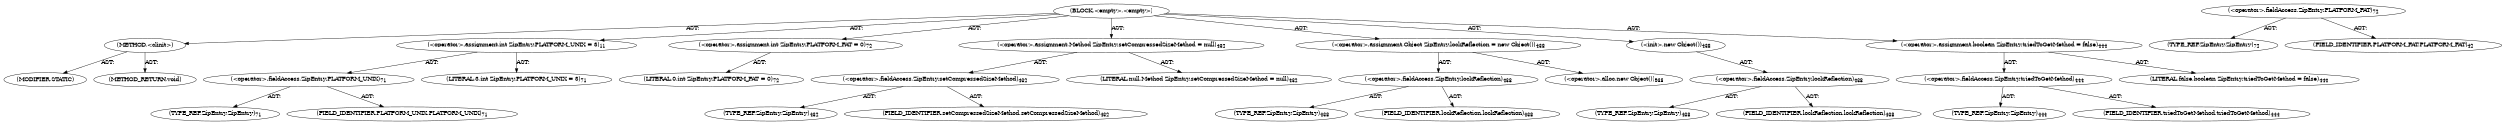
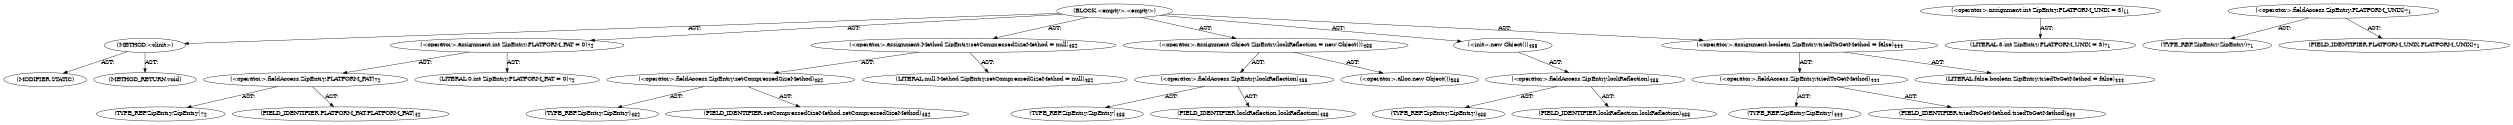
edge "(BLOCK,<empty>,<empty>)" -> "(<operator>.assignment,int ZipEntry.PLATFORM_UNIX = 3)": removed, label "AST:"
edge "(<operator>.assignment,int ZipEntry.PLATFORM_FAT = 0)" -> "(<operator>.fieldAccess,ZipEntry.PLATFORM_FAT)": added, label "AST:"
edge "(<operator>.assignment,int ZipEntry.PLATFORM_UNIX = 3)" -> "(<operator>.fieldAccess,ZipEntry.PLATFORM_UNIX)": removed, label "AST:"
node "(FIELD_IDENTIFIER,triedToGetMethod,triedToGetMethod)": text "444" -> "944"
